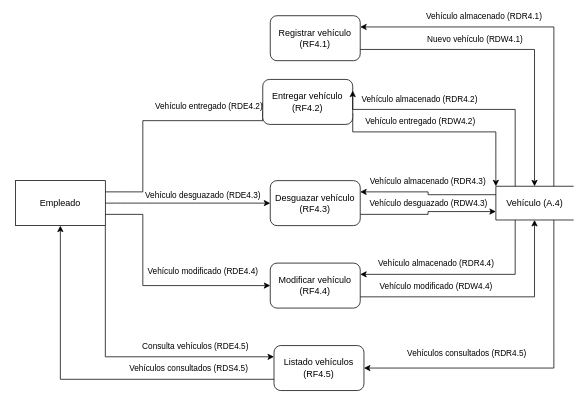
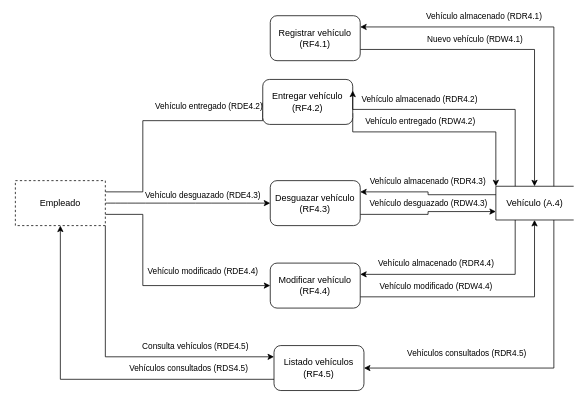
node "Empleado": style solid -> dashed
